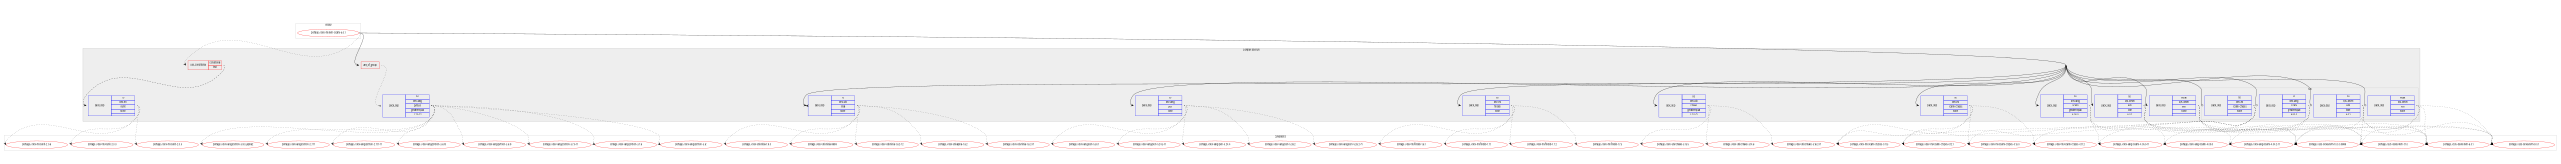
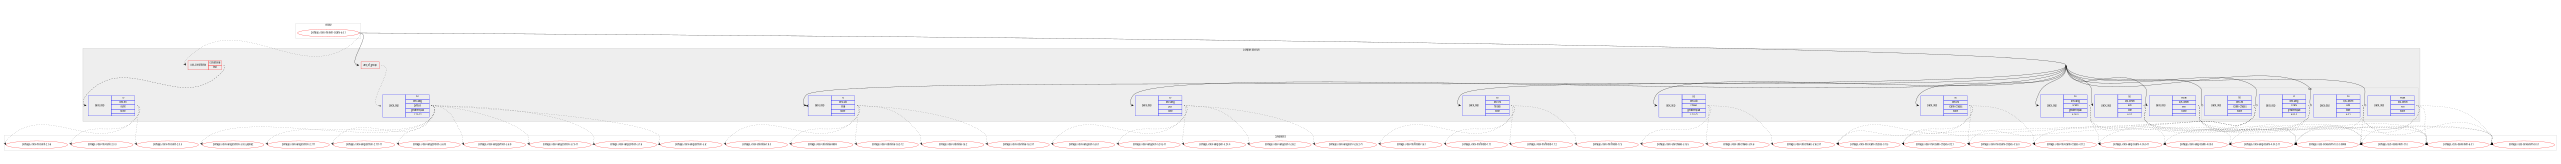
node "portage://dev-util/alpha-1.8.2": label "portage://dev-util/alpha-1.8.2" -> "portage://dev-util/ninja-1.8.2"
